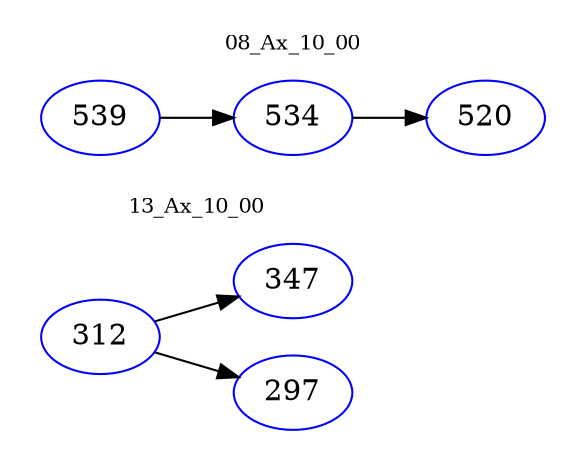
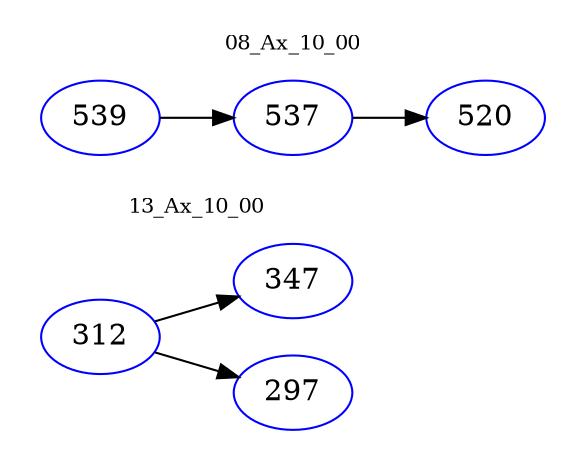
node "534": label "534" -> "537"
